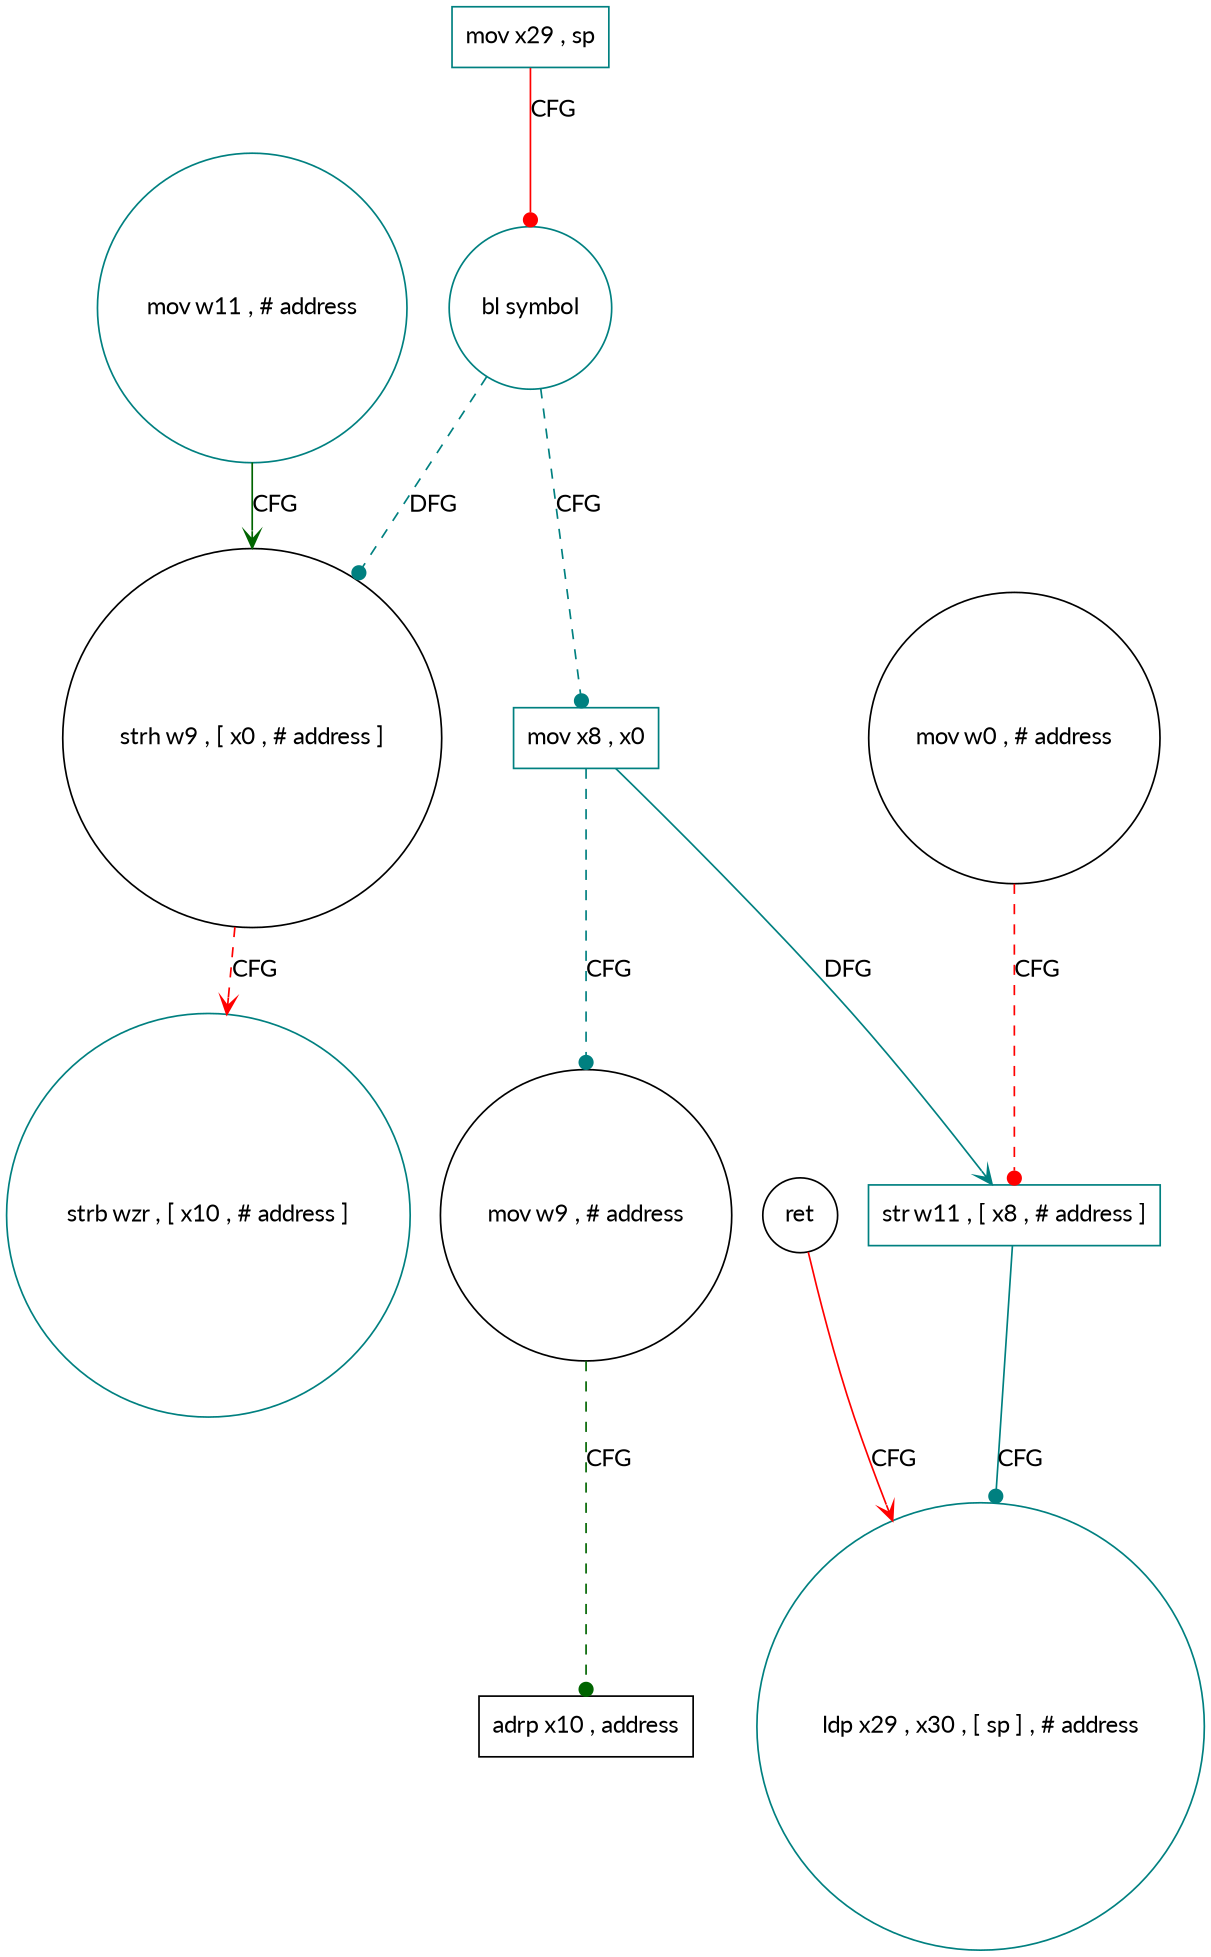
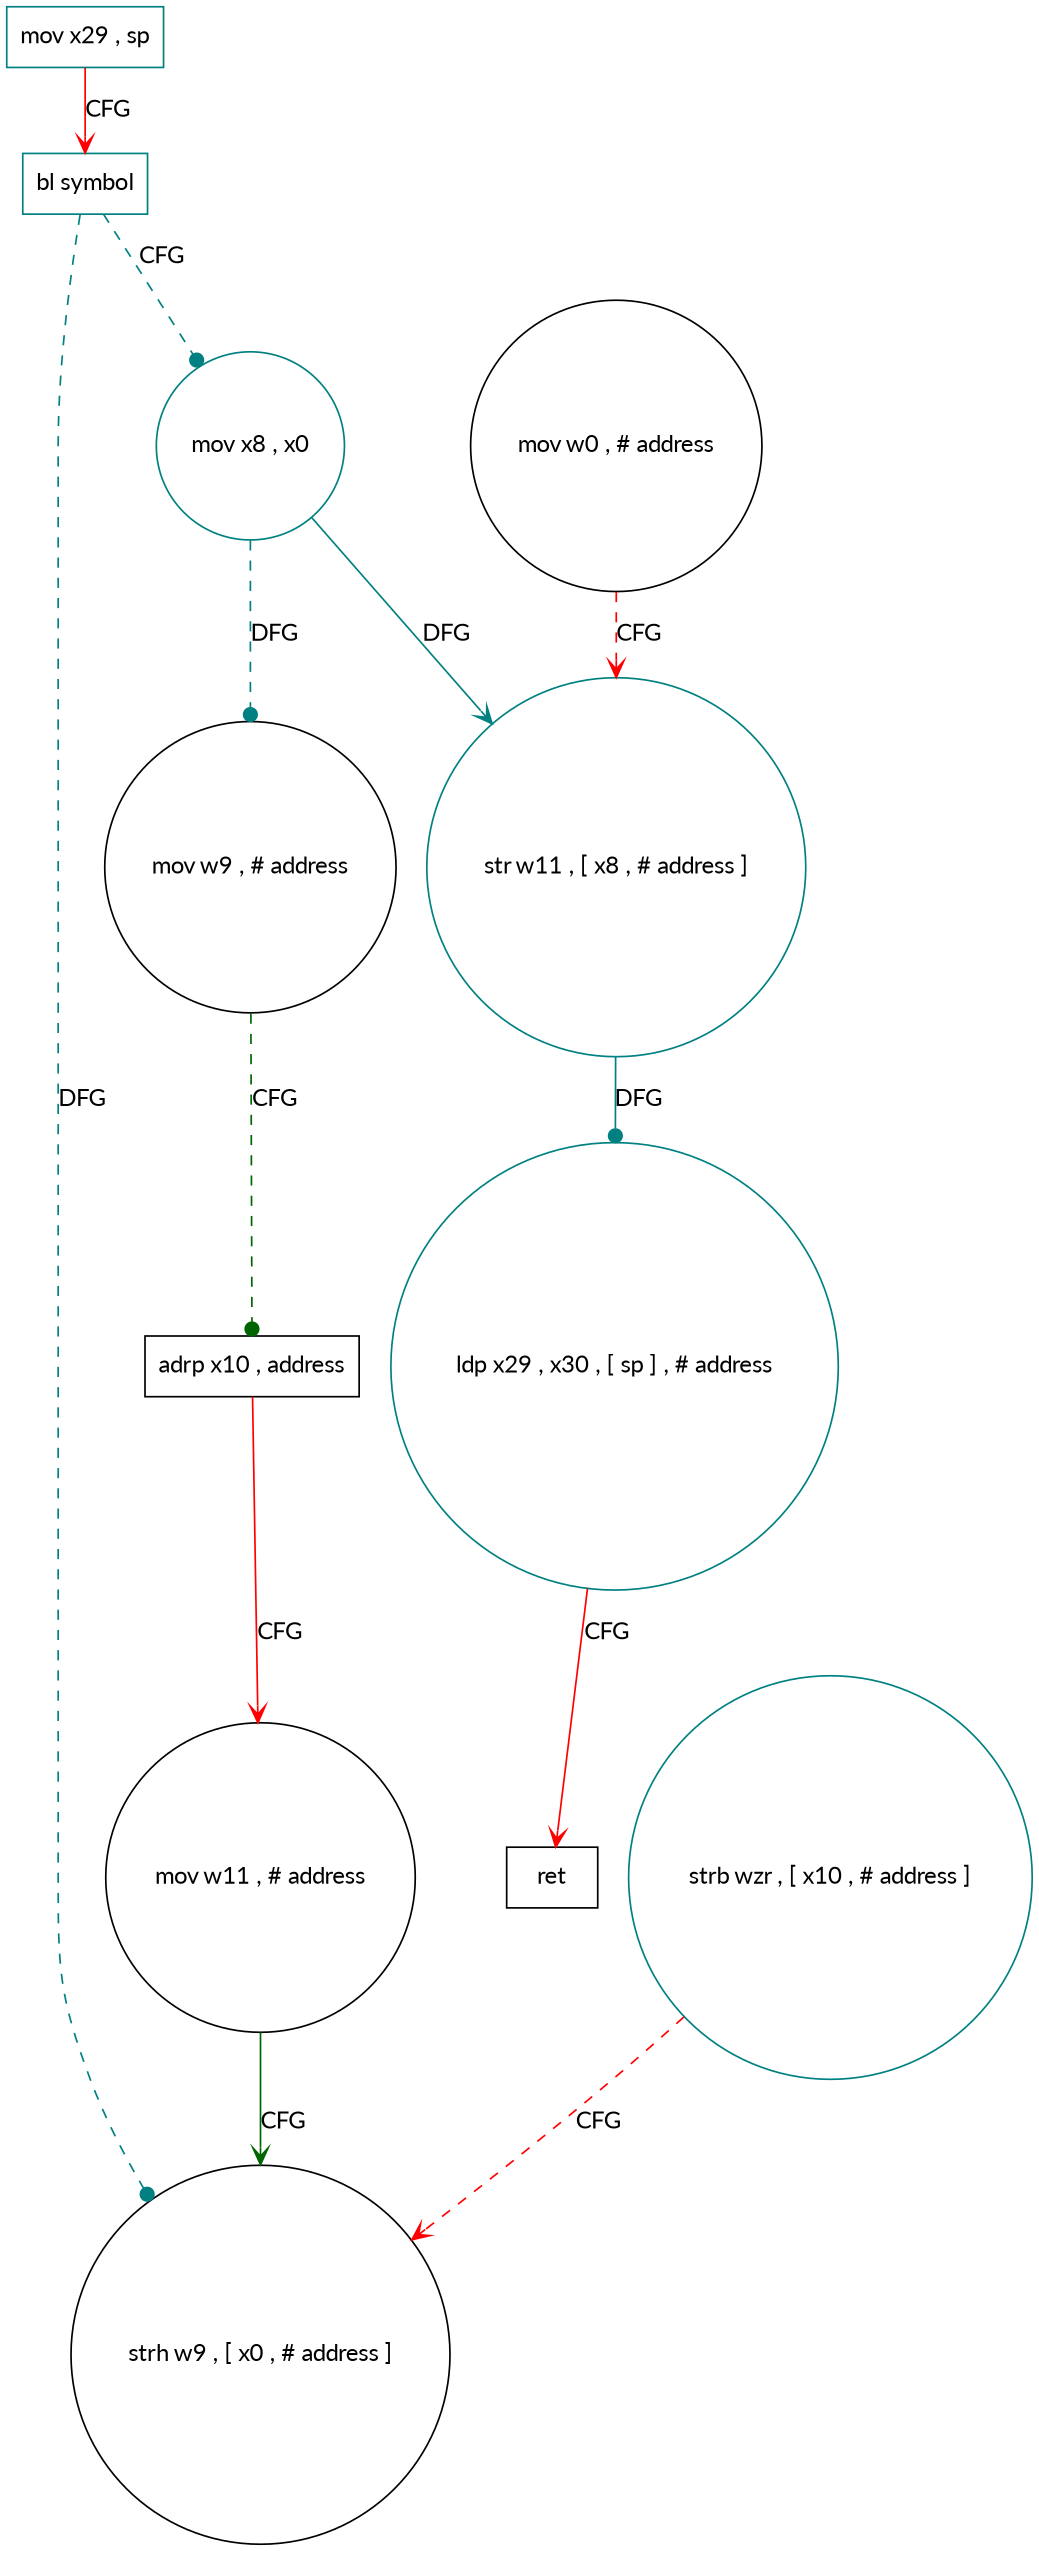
edge "mov x29 , sp" -> "bl symbol": arrowhead dot -> vee
node "mov w11 , # address": color teal -> black
node "bl symbol": shape circle -> box
node "mov x8 , x0": shape box -> circle
edge "strh w9 , [ x0 , # address ]" -> "strb wzr , [ x10 , # address ]": reversed
edge "mov x8 , x0" -> "mov w9 , # address": label "CFG" -> "DFG"
edge "mov w0 , # address" -> "str w11 , [ x8 , # address ]": arrowhead dot -> vee
node "ret": shape circle -> box
node "str w11 , [ x8 , # address ]": shape box -> circle
edge "ret" -> "ldp x29 , x30 , [ sp ] , # address": reversed
edge "str w11 , [ x8 , # address ]" -> "ldp x29 , x30 , [ sp ] , # address": label "CFG" -> "DFG"
edge "adrp x10 , address" -> "mov w11 , # address": added, label "CFG"
